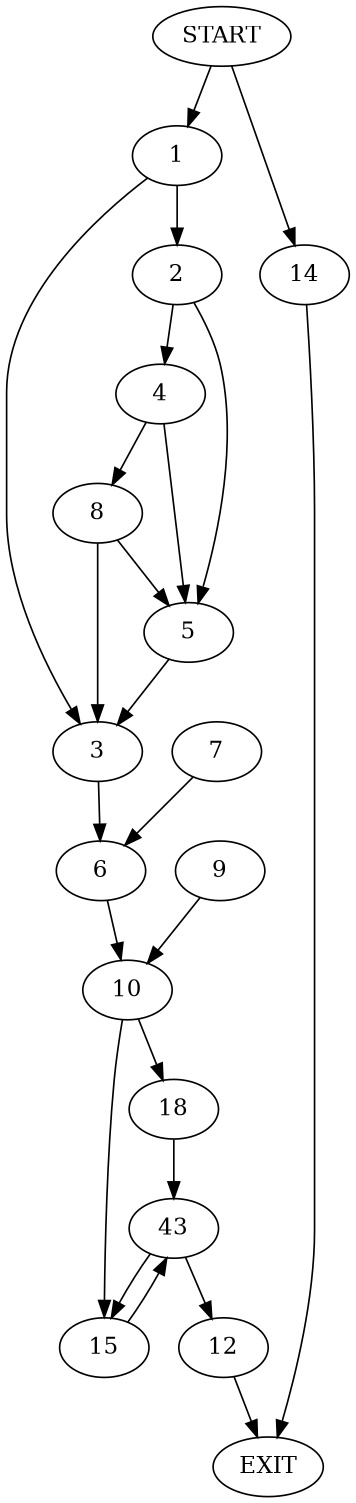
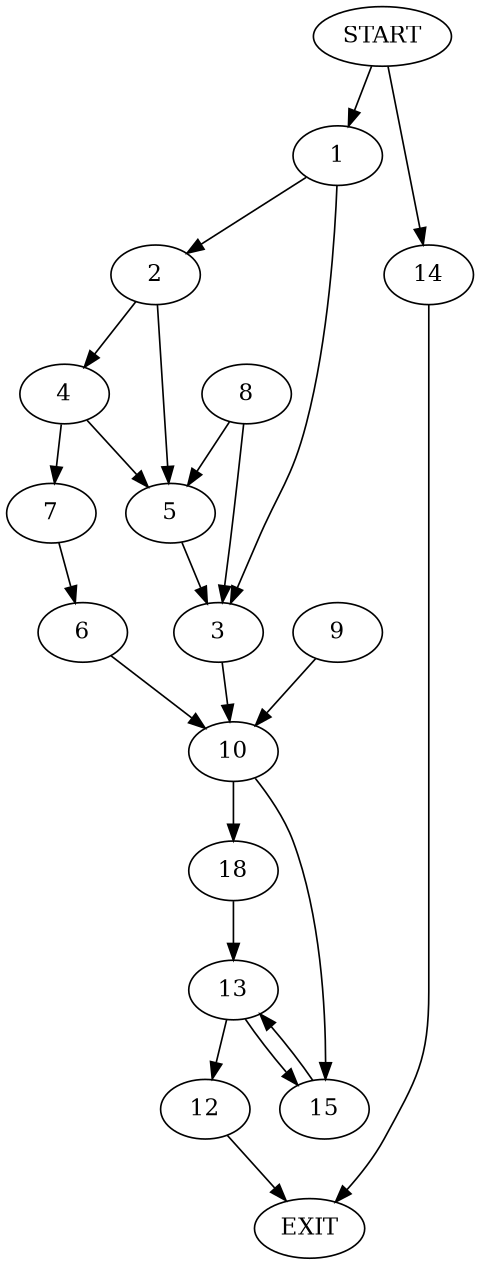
edge "4" -> "8": now "4" -> "7"
edge "3" -> "6": now "3" -> "10"
node "43": label "43" -> "13"
